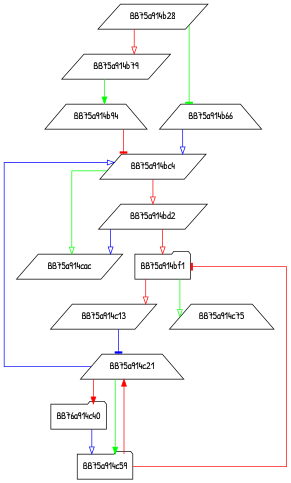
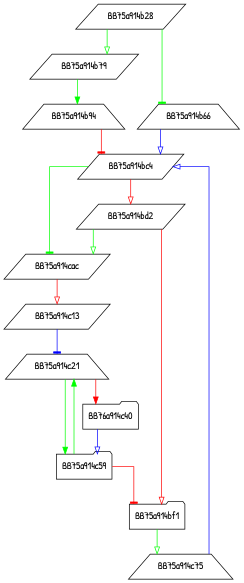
edge "BB75a914b28" -> "BB75a914b79": color red -> green
edge "BB75a914bc4" -> "BB75a914cac": arrowhead onormal -> tee
edge "BB75a914bd2" -> "BB75a914cac": color blue -> green
edge "BB75a914c21" -> "BB75a914bc4": now "BB75a914c75" -> "BB75a914bc4"
edge "BB75a914bf1" -> "BB75a914c13": now "BB75a914cac" -> "BB75a914c13"
edge "BB75a914c59" -> "BB75a914c21": color red -> green
